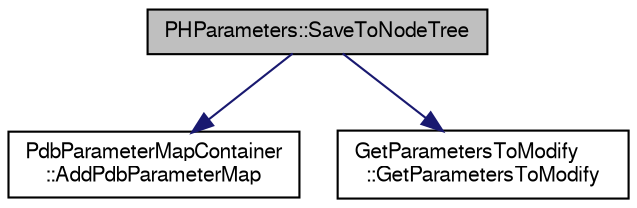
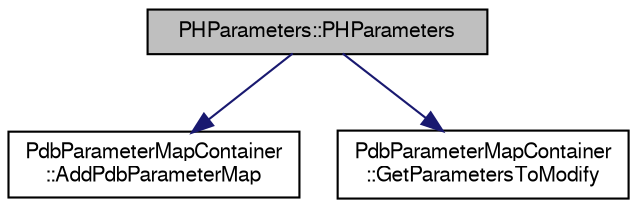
node "PHParameters::SaveToNodeTree": label "PHParameters::SaveToNodeTree" -> "PHParameters::PHParameters"
node "GetParametersToModify ::GetParametersToModify": label "GetParametersToModify ::GetParametersToModify" -> "PdbParameterMapContainer ::GetParametersToModify"
